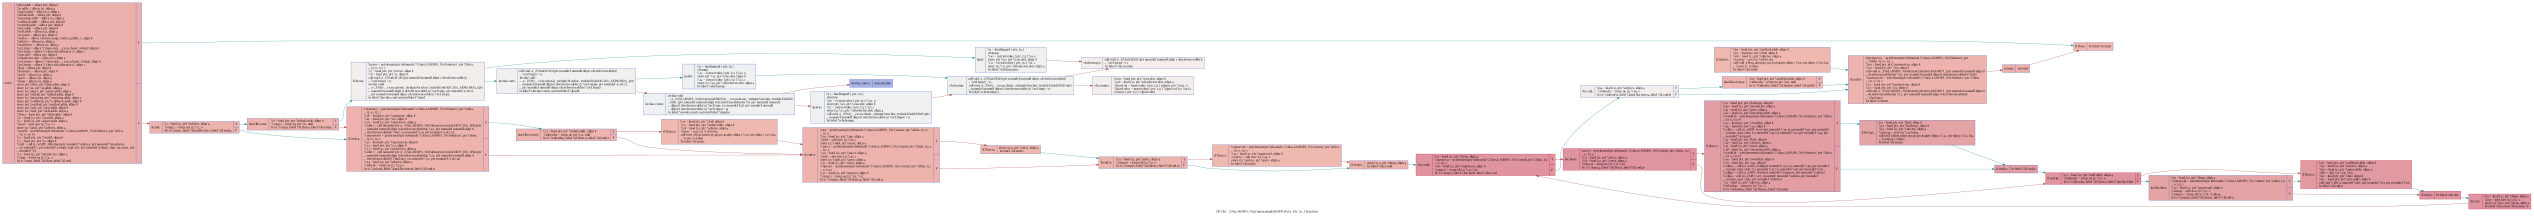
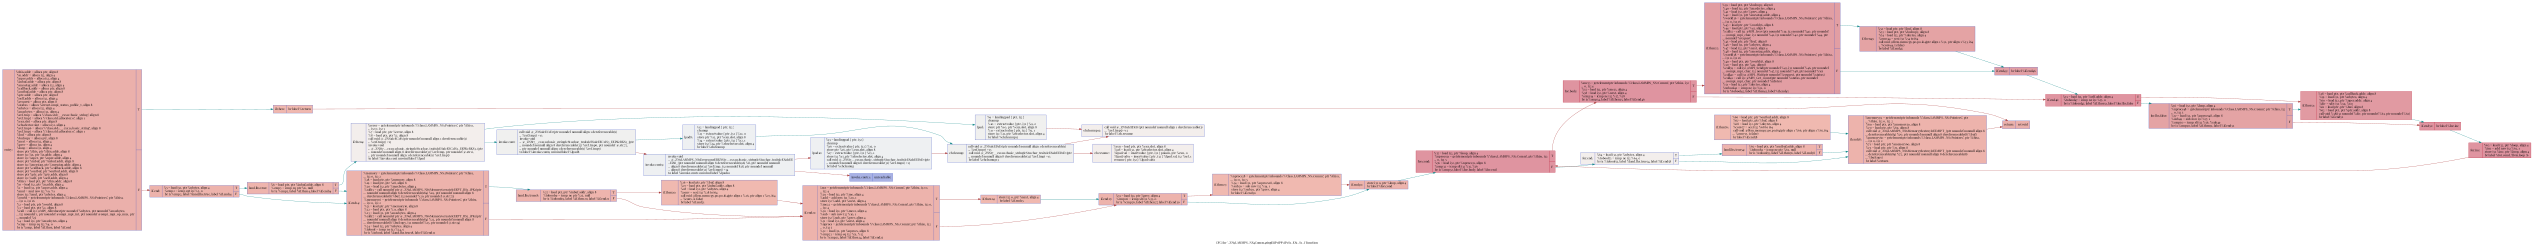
edge "return:" -> "if.then:": reversed
edge "land.lhs.true:" -> "if.end14:": color brown -> teal
